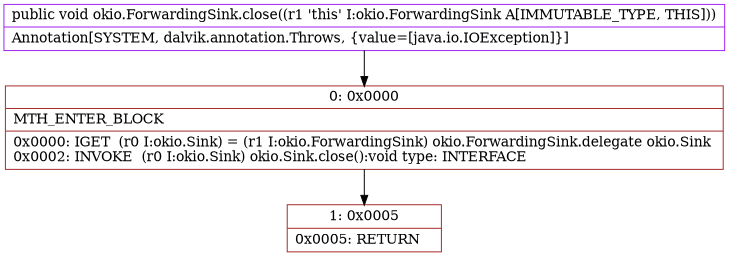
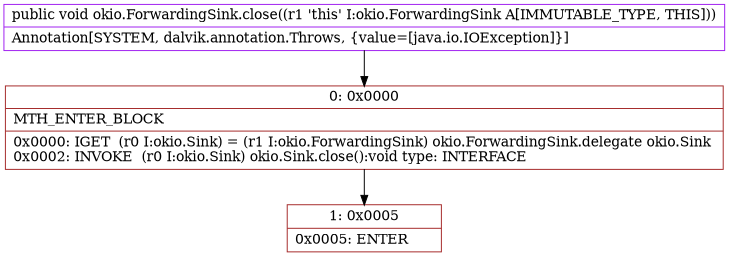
node "1: 0x0005": text "0x0005: RETURN" -> "0x0005: ENTER"
